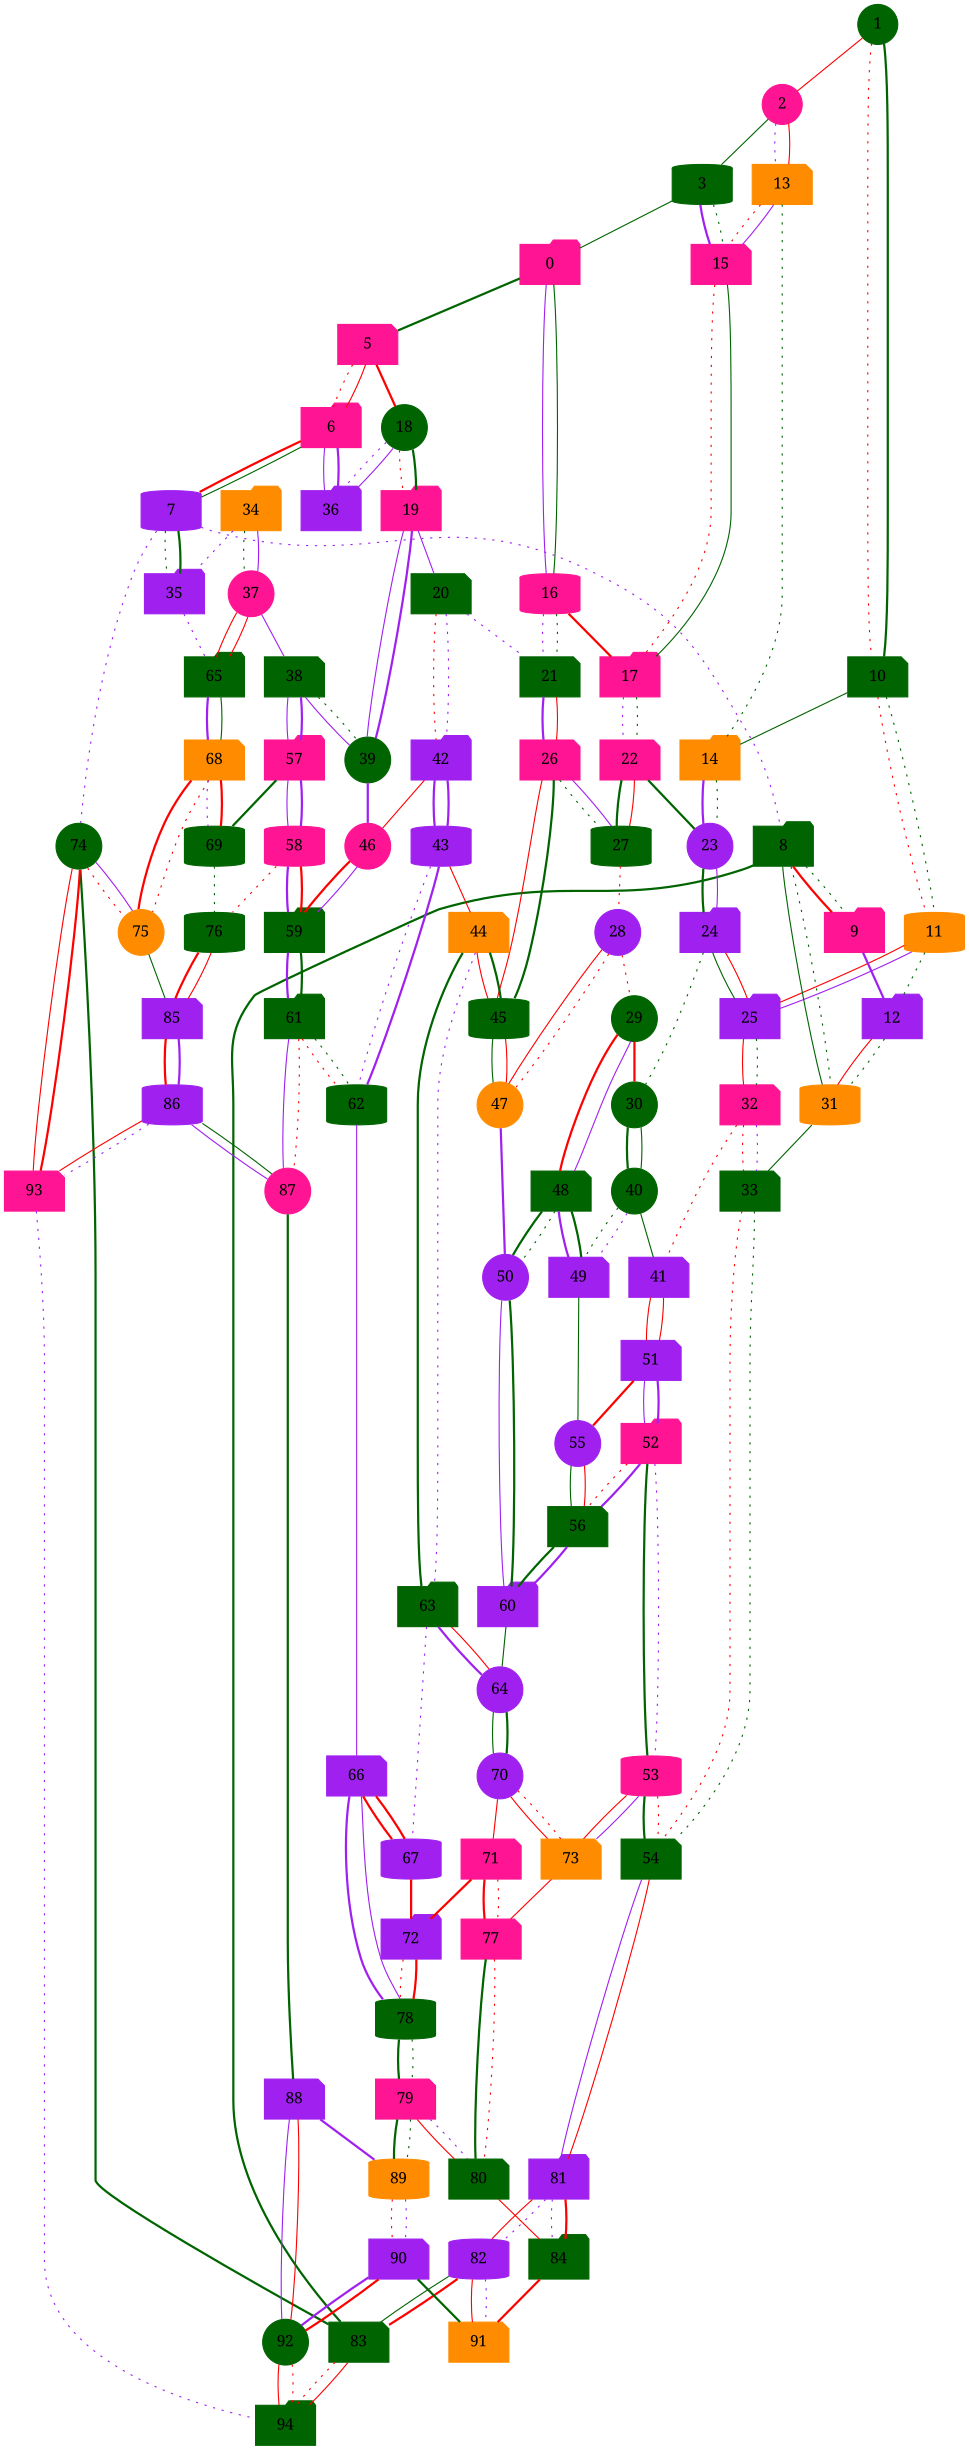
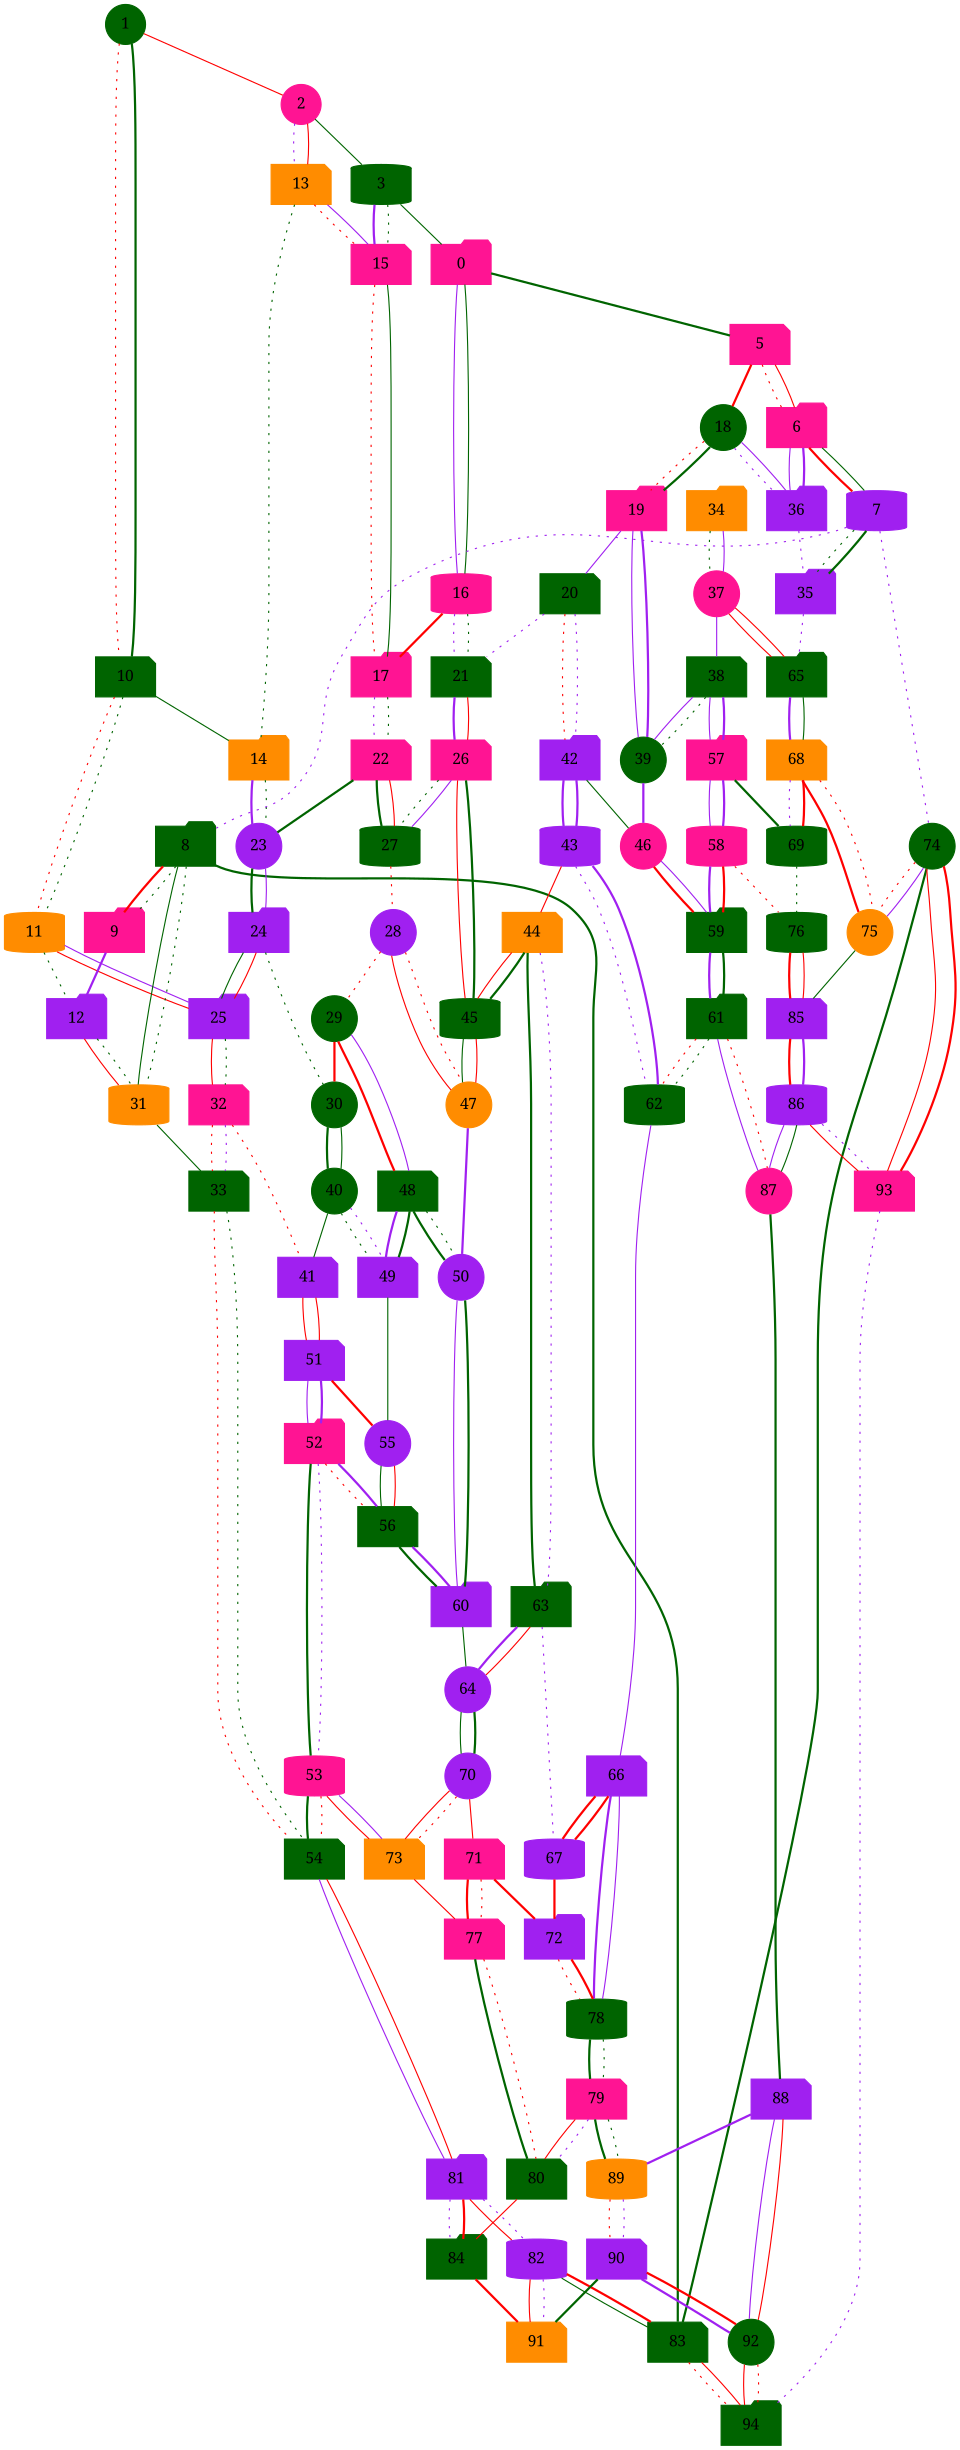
edge "34" -- "35": now "36" -- "35"
edge "42" -- "46": color red -> darkgreen
